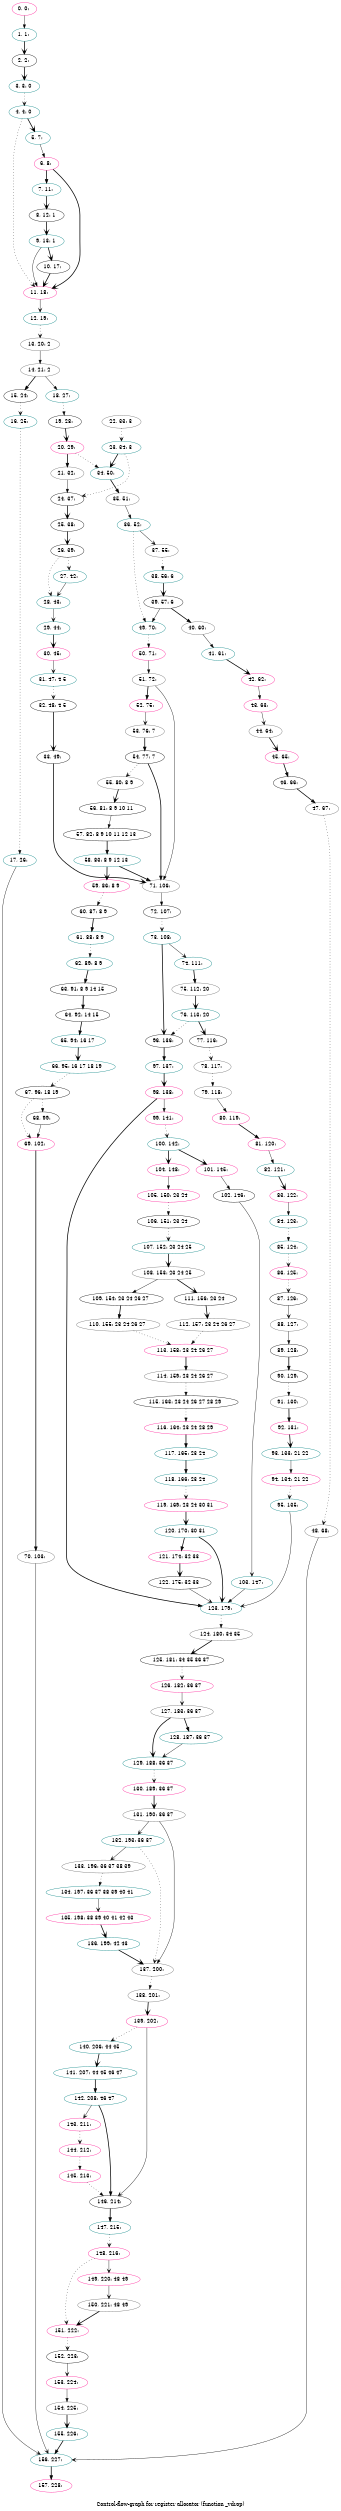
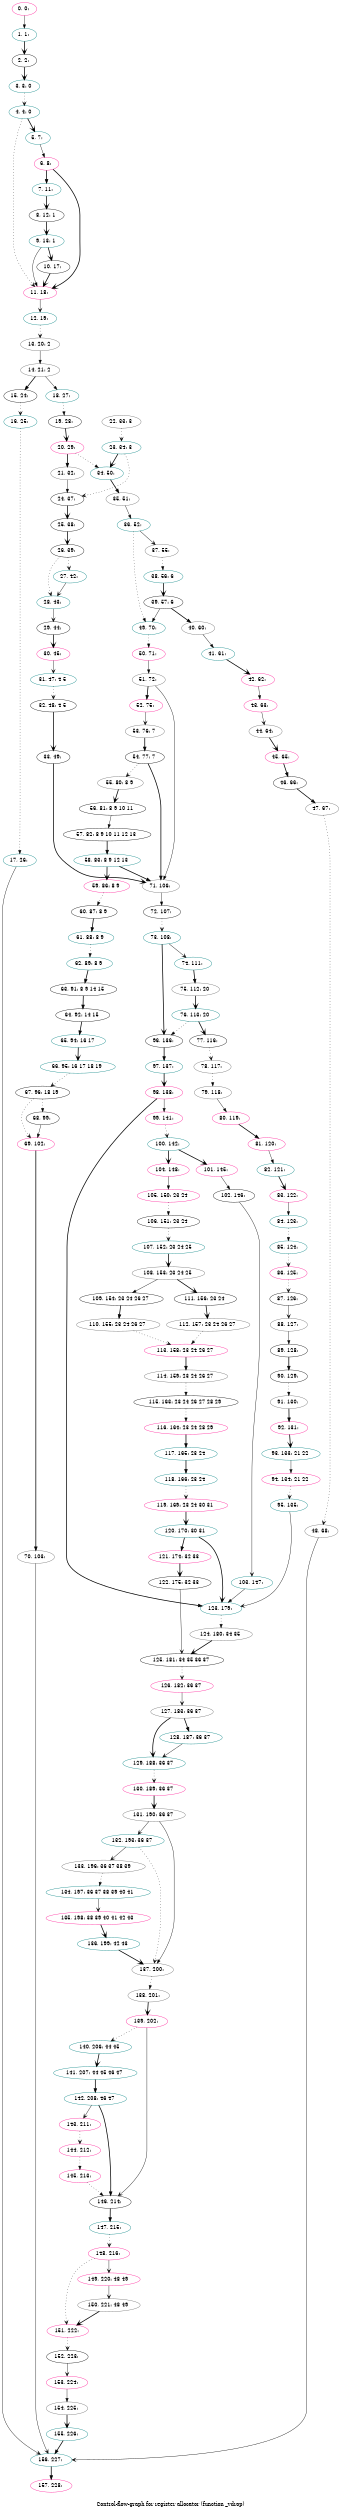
node "29, 44:": color teal -> black
edge "122, 175: 32 33" -> "123, 179:": now "122, 175: 32 33" -> "125, 181: 34 35 36 37"
